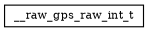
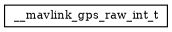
node "__raw_gps_raw_int_t": label "__raw_gps_raw_int_t" -> "__mavlink_gps_raw_int_t"
